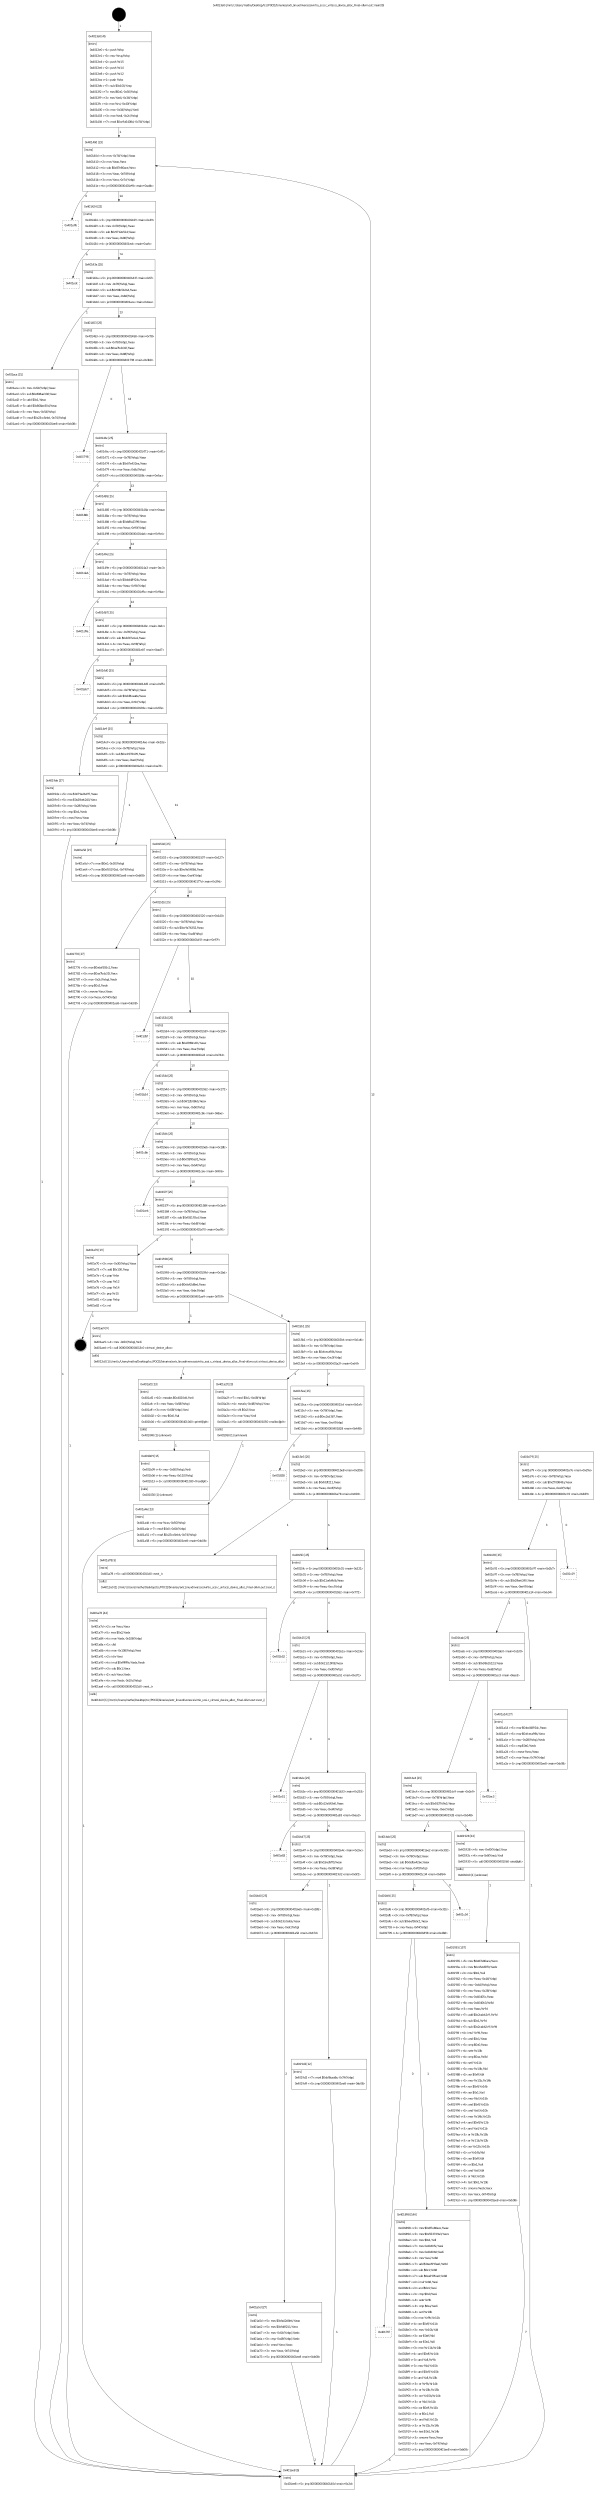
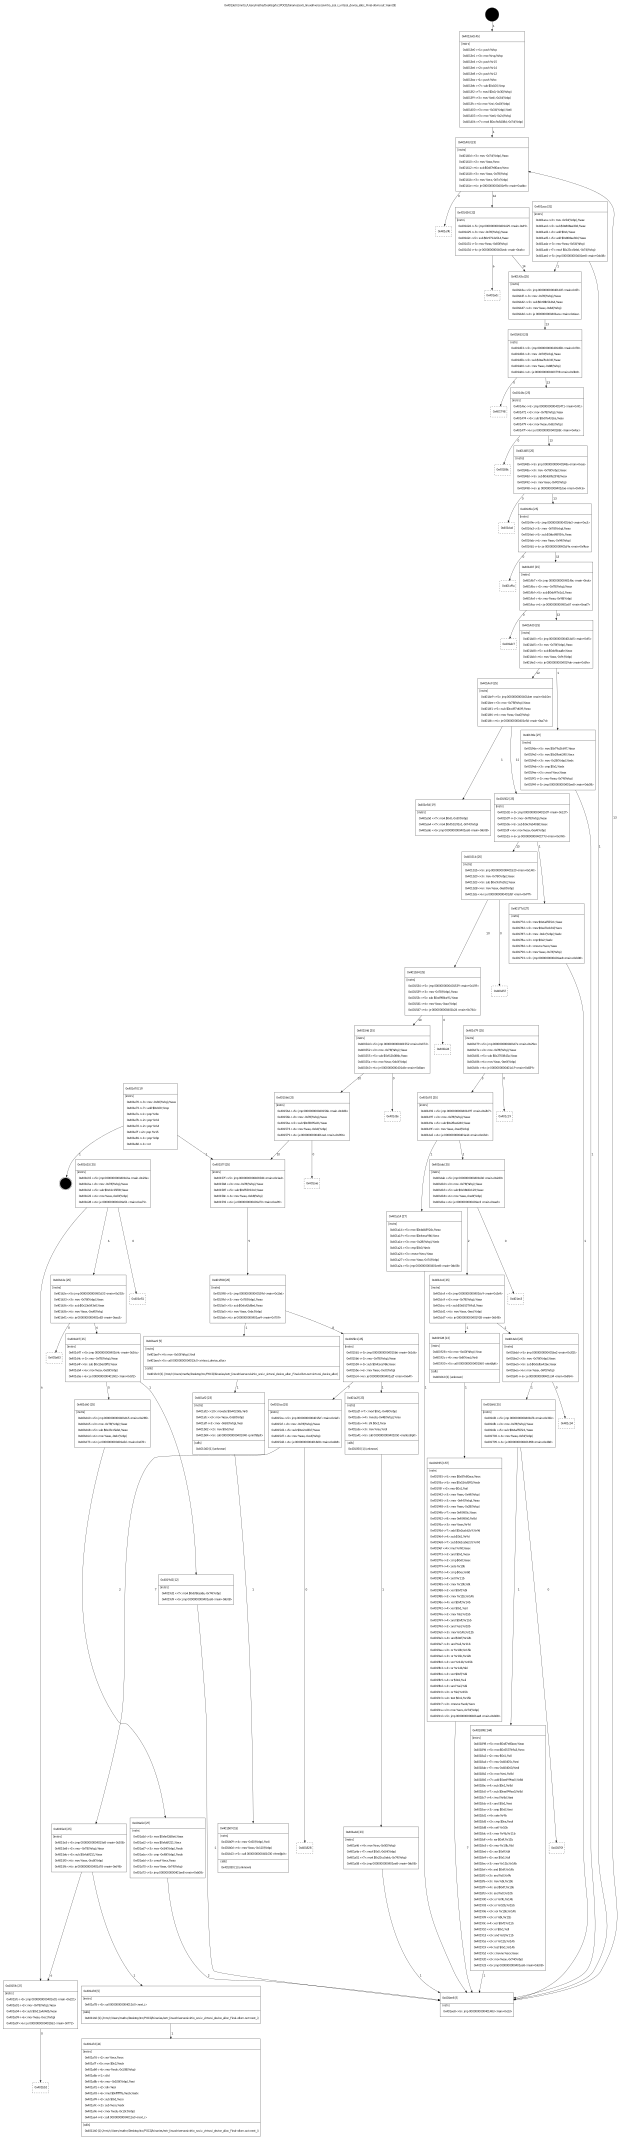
edge "0x40143a [25]" -> "0x401aca [31]": reversed
edge "0x40157f [25]" -> "0x401e70 [19]": reversed
edge "0x4015fc [25]" -> "0x401615 [25]": reversed
edge "0x4016ab [25]" -> "0x4016c4 [25]": label " 12" -> " 2"
